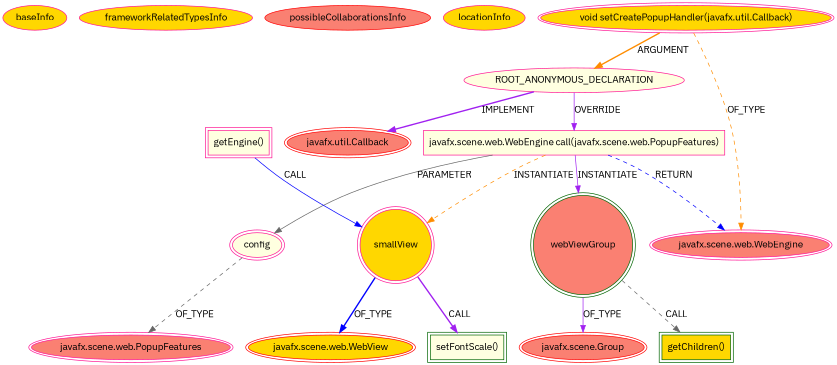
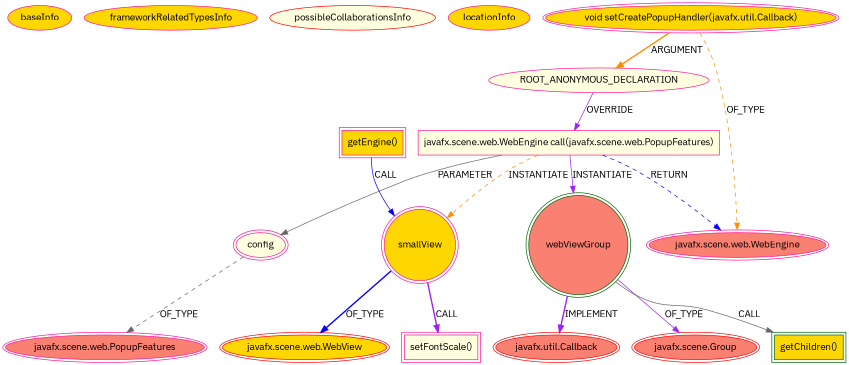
node "possibleCollaborationsInfo": fillcolor salmon -> lightyellow
edge "ROOT_ANONYMOUS_DECLARATION" -> "javafx.util.Callback": now "webViewGroup" -> "javafx.util.Callback"
node "getEngine()": fillcolor lightyellow -> gold
edge "webViewGroup" -> "getChildren()": style dashed -> solid
node "setFontScale()": color darkgreen -> deeppink
